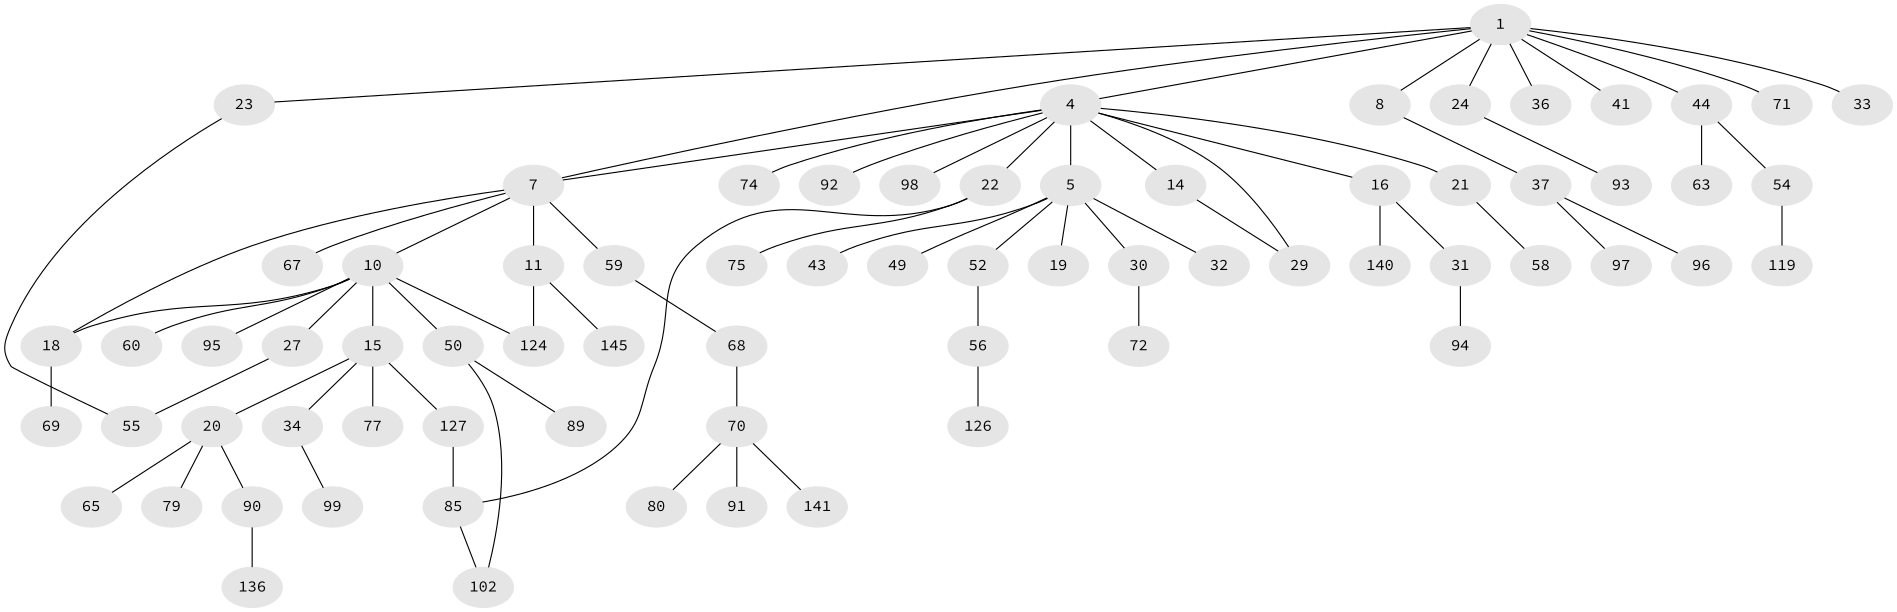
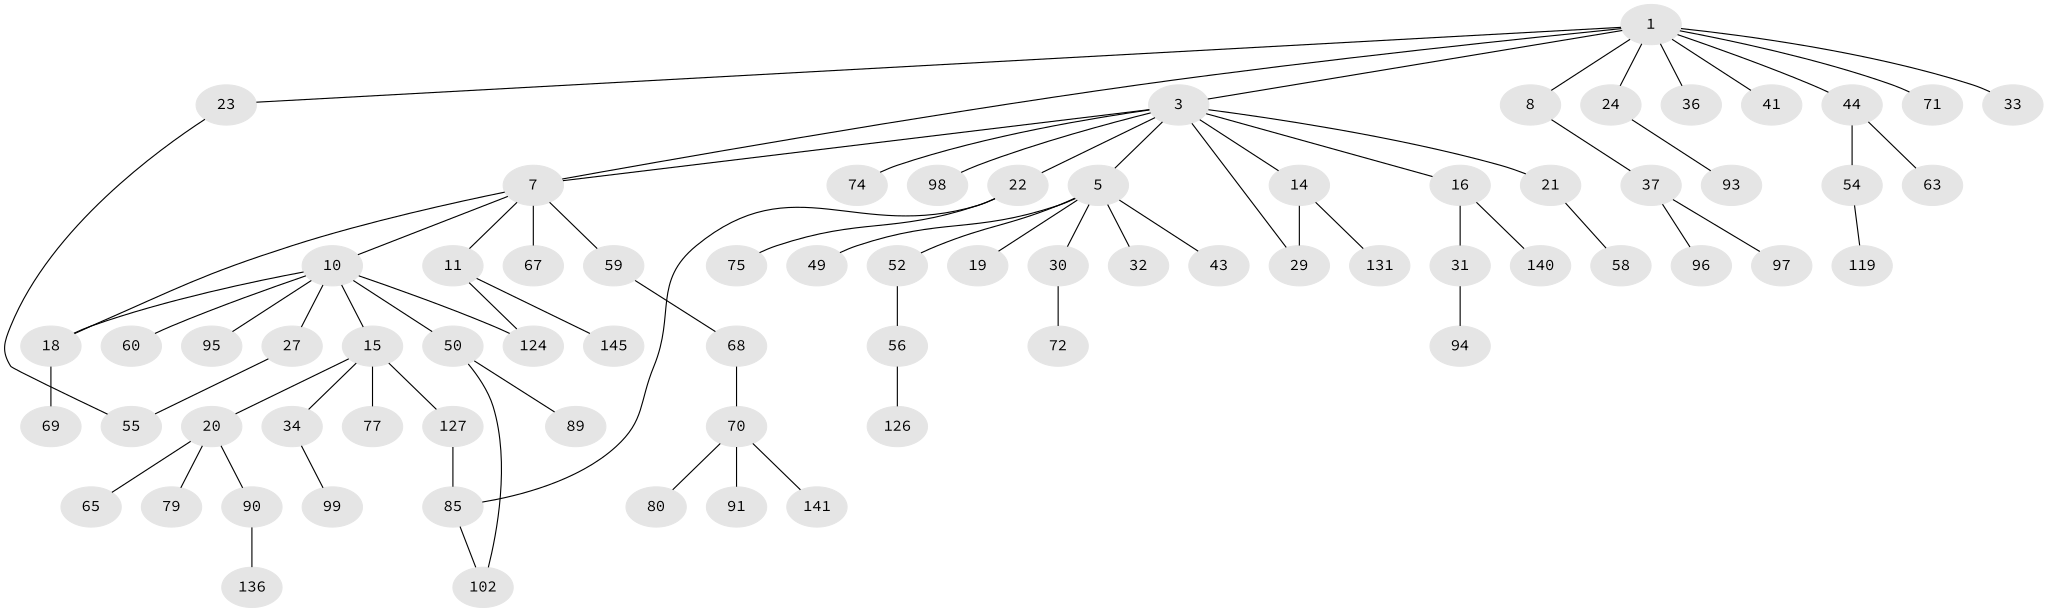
node "4": label "4" -> "3"
node "92": removed
node "131": added
